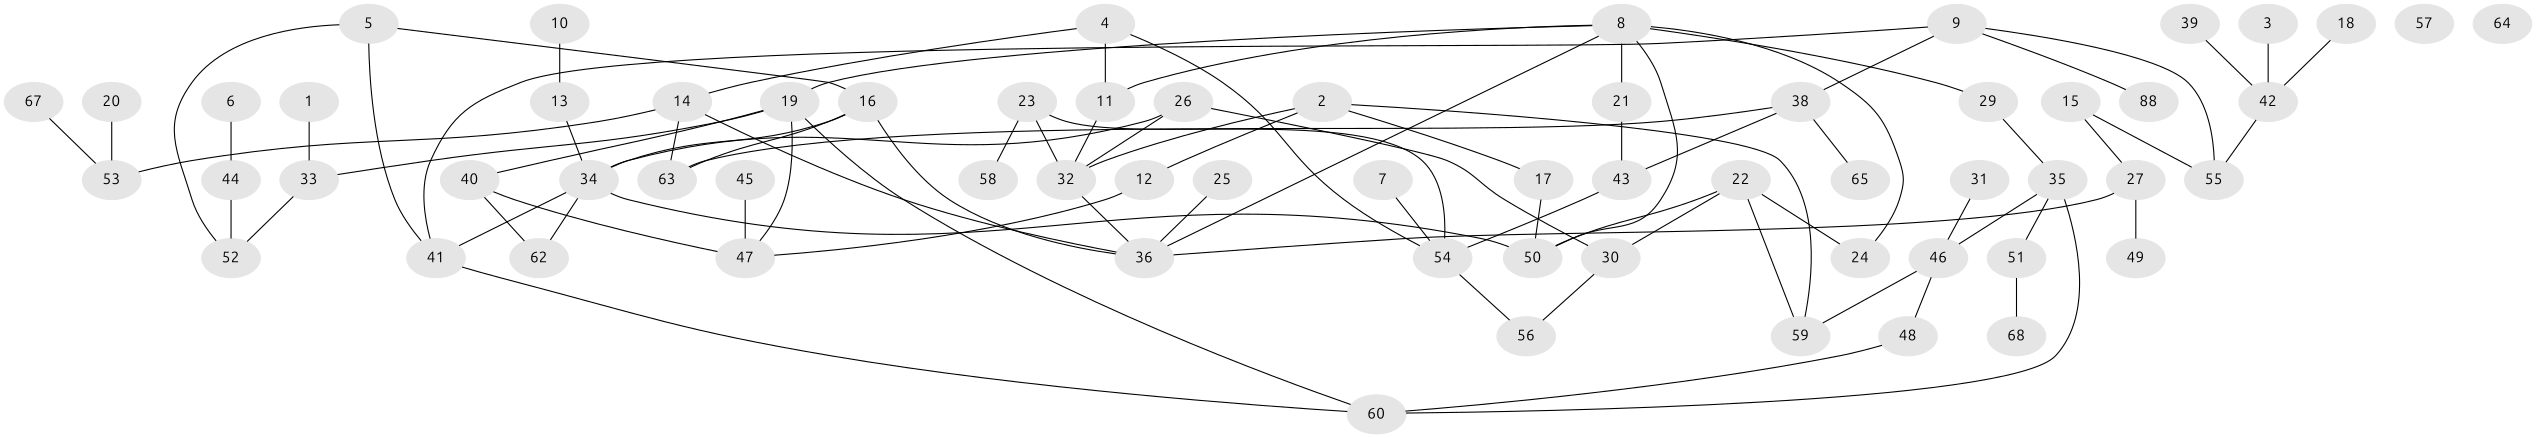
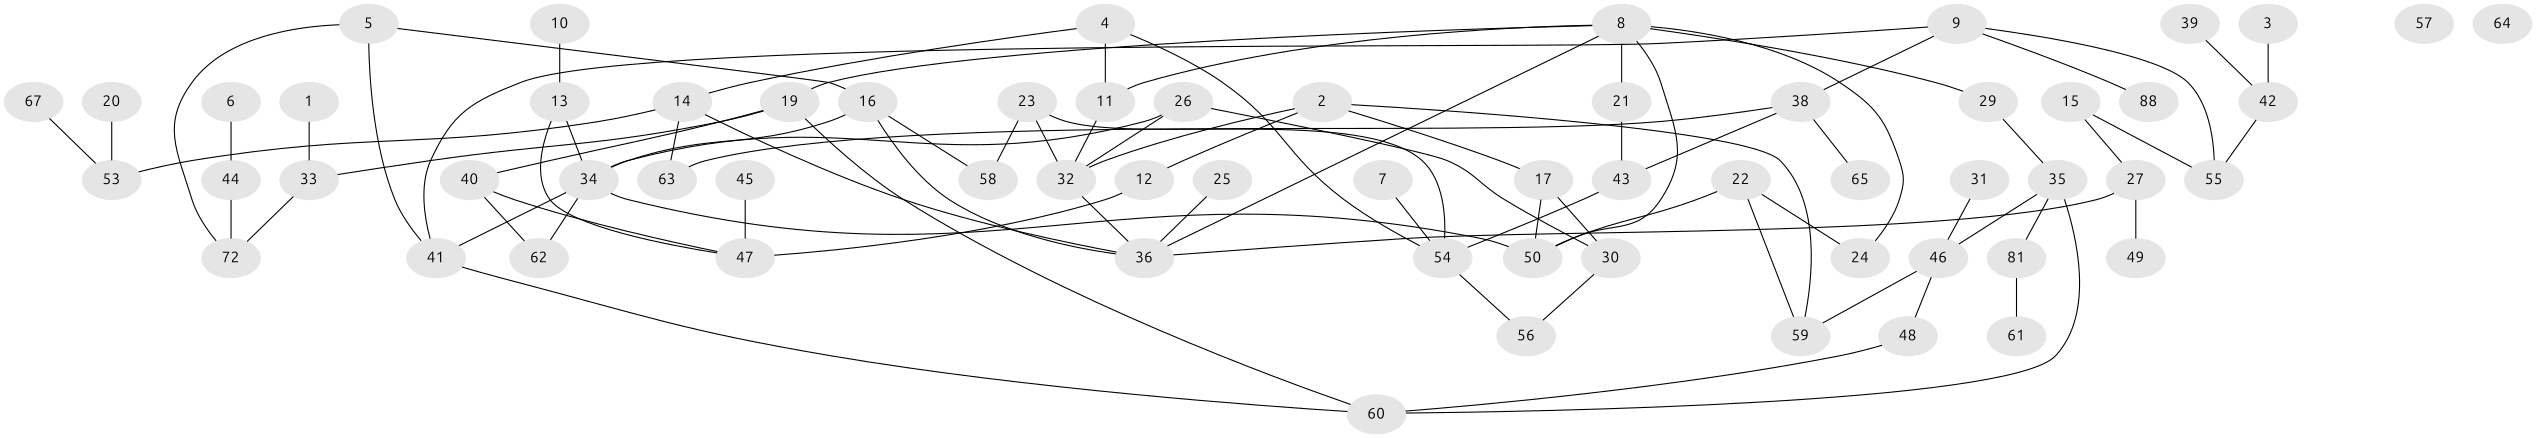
node "18": removed
edge "16" -- "63": now "16" -- "58"
edge "19" -- "47": now "13" -- "47"
edge "22" -- "30": now "17" -- "30"
node "52": label "52" -> "72"
node "51": label "51" -> "81"
node "68": label "68" -> "61"
